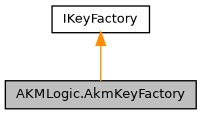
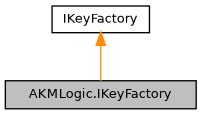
node "AKMLogic.AkmKeyFactory": label "AKMLogic.AkmKeyFactory" -> "AKMLogic.IKeyFactory"
